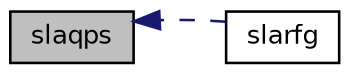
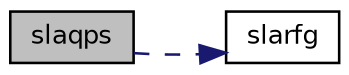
edge "slarfg" -> "slaqps": reversed
